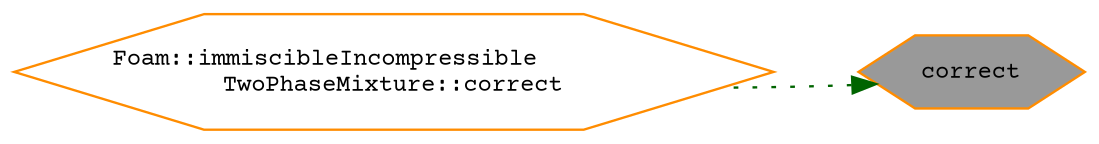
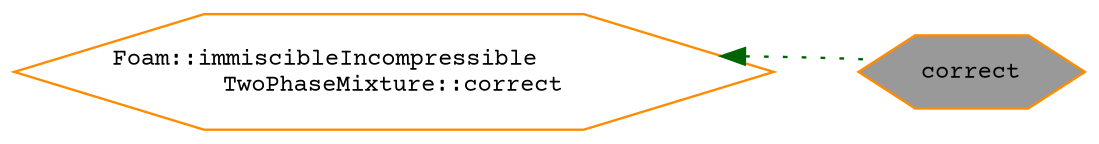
edge "Foam::immiscibleIncompressible TwoPhaseMixture::correct" -> "correct": reversed
